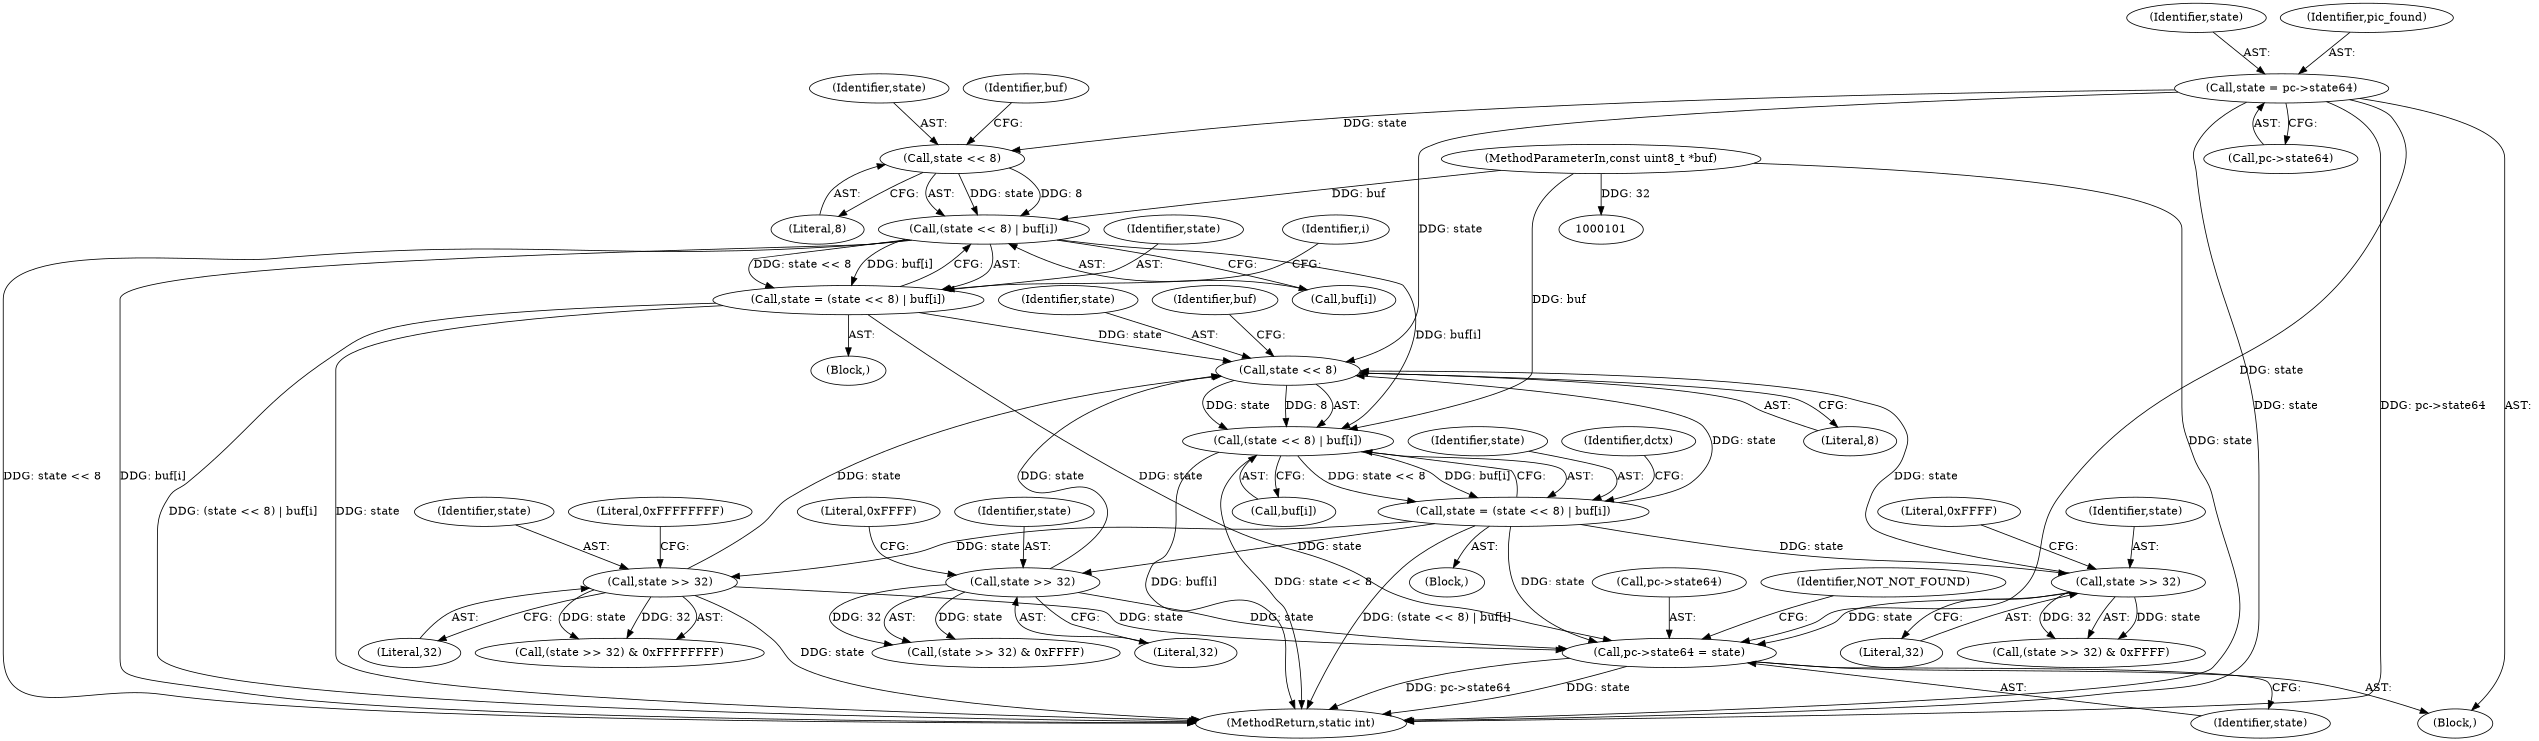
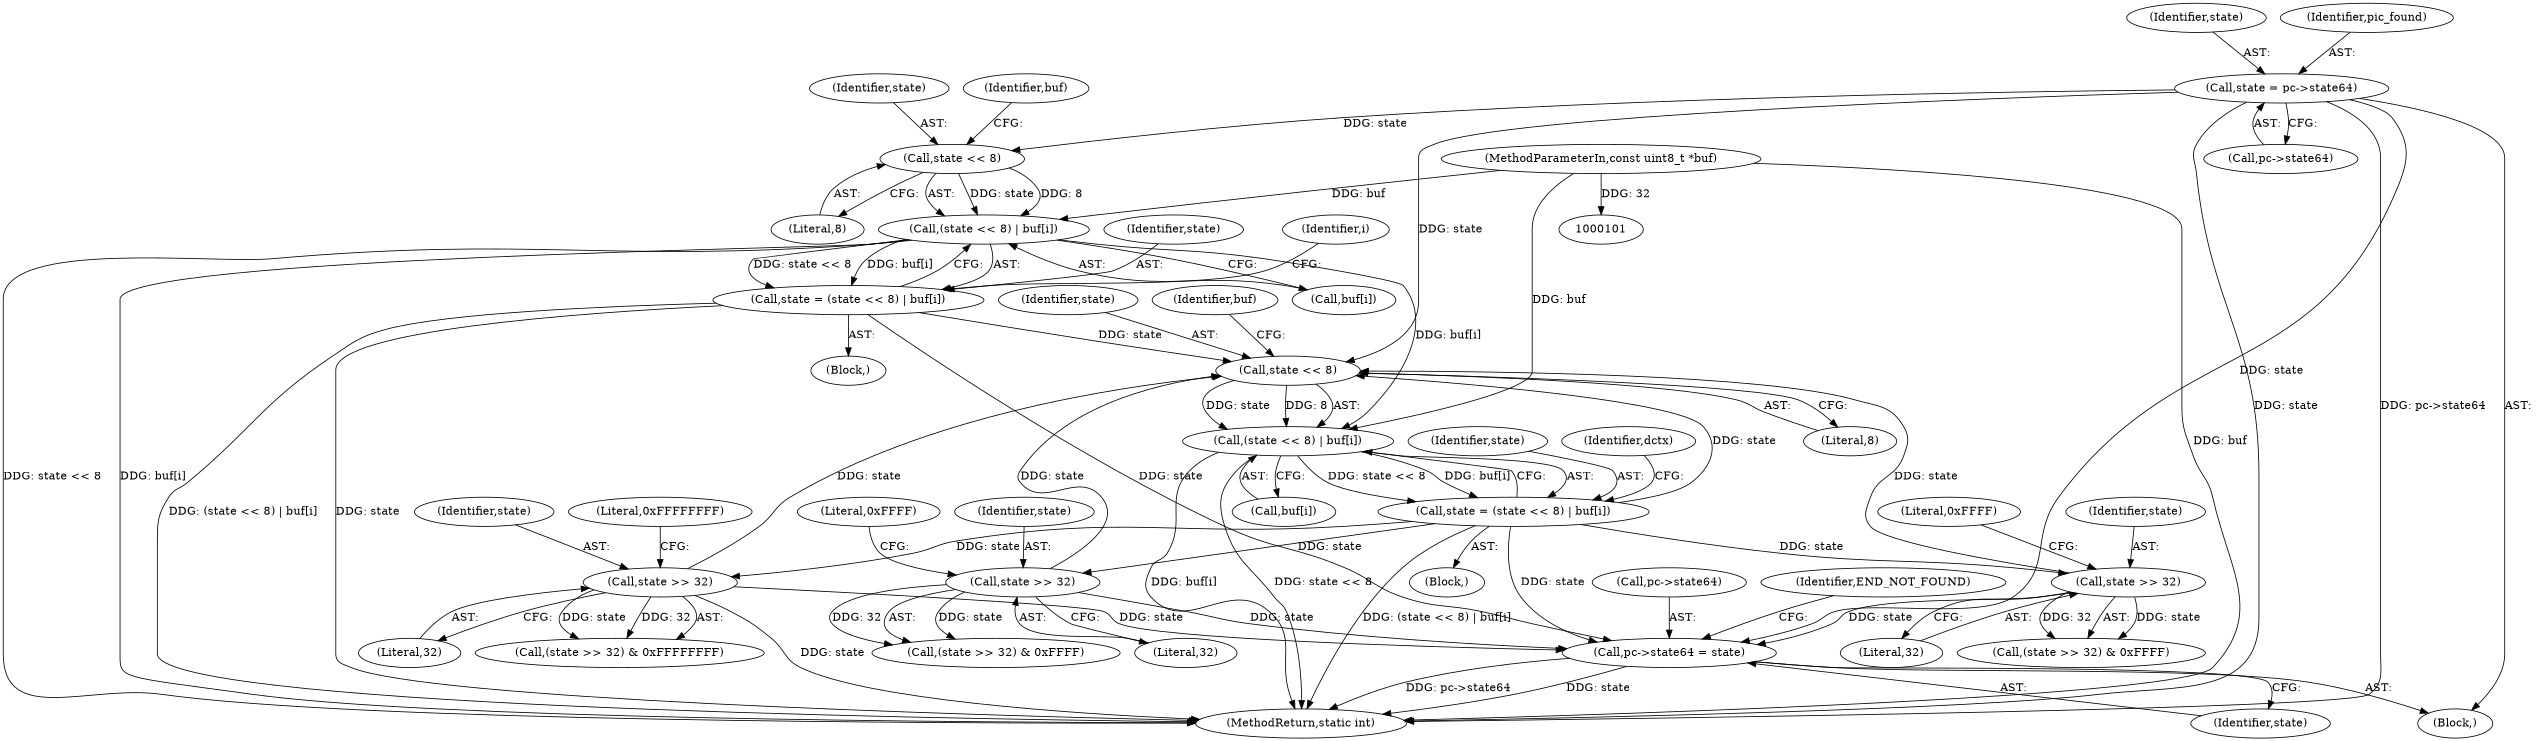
edge "(MethodParameterIn,const uint8_t *buf)" -> "(MethodReturn,static int)": label "DDG: state" -> "DDG: buf"
node "(Identifier,NOT_NOT_FOUND)": label "(Identifier,NOT_NOT_FOUND)" -> "(Identifier,END_NOT_FOUND)"
